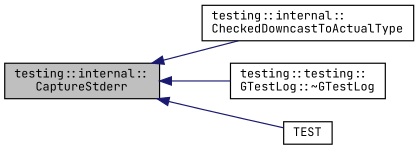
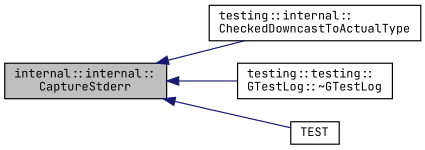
node "testing::internal:: CaptureStderr": label "testing::internal:: CaptureStderr" -> "internal::internal:: CaptureStderr"
